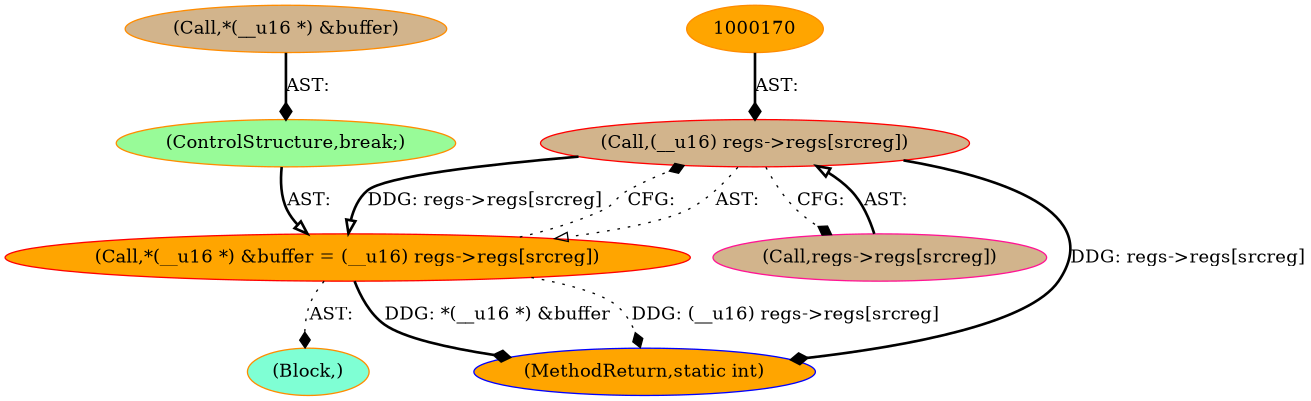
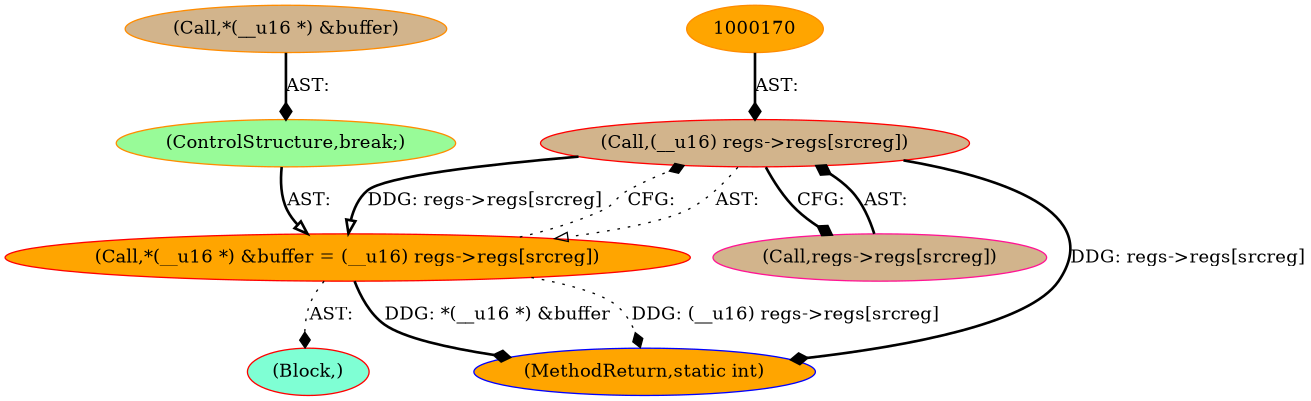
edge "(Call,regs->regs[srcreg])" -> "(Call,(__u16) regs->regs[srcreg])": arrowhead onormal -> diamond
edge "(Call,(__u16) regs->regs[srcreg])" -> "(Call,regs->regs[srcreg])": style dotted -> bold
node "(Block,)": color darkorange -> red
